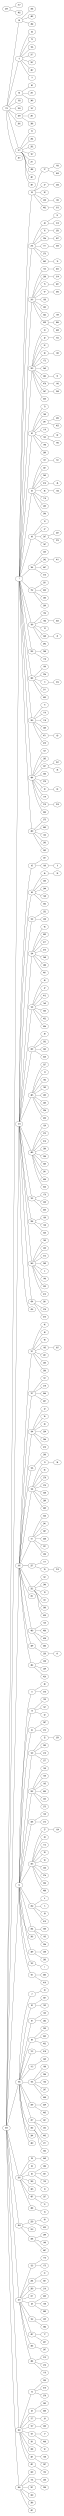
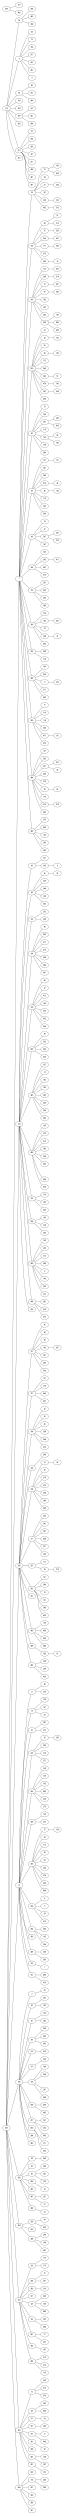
node "34": added
node "391": removed
node "164": removed
